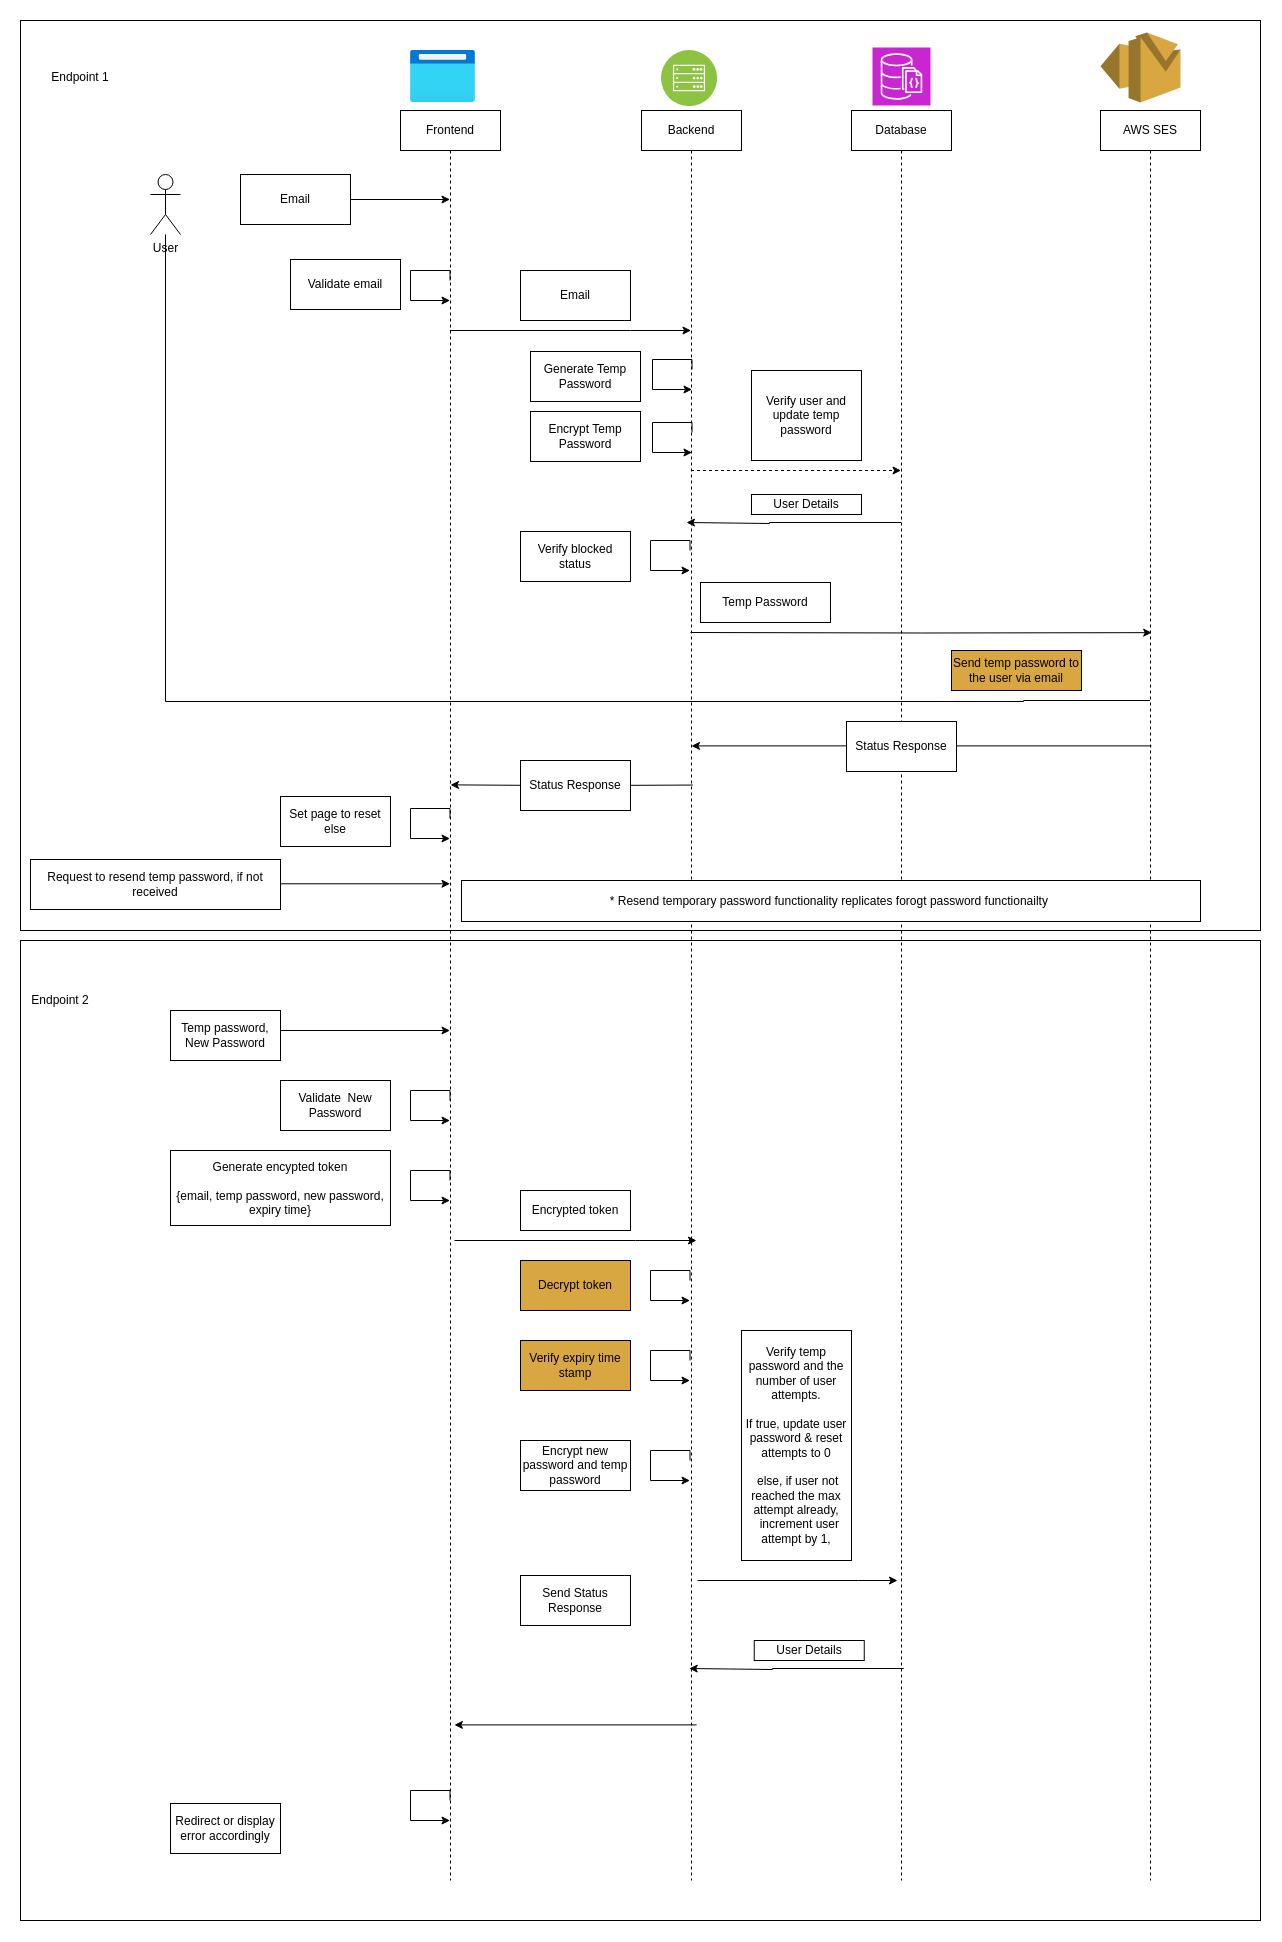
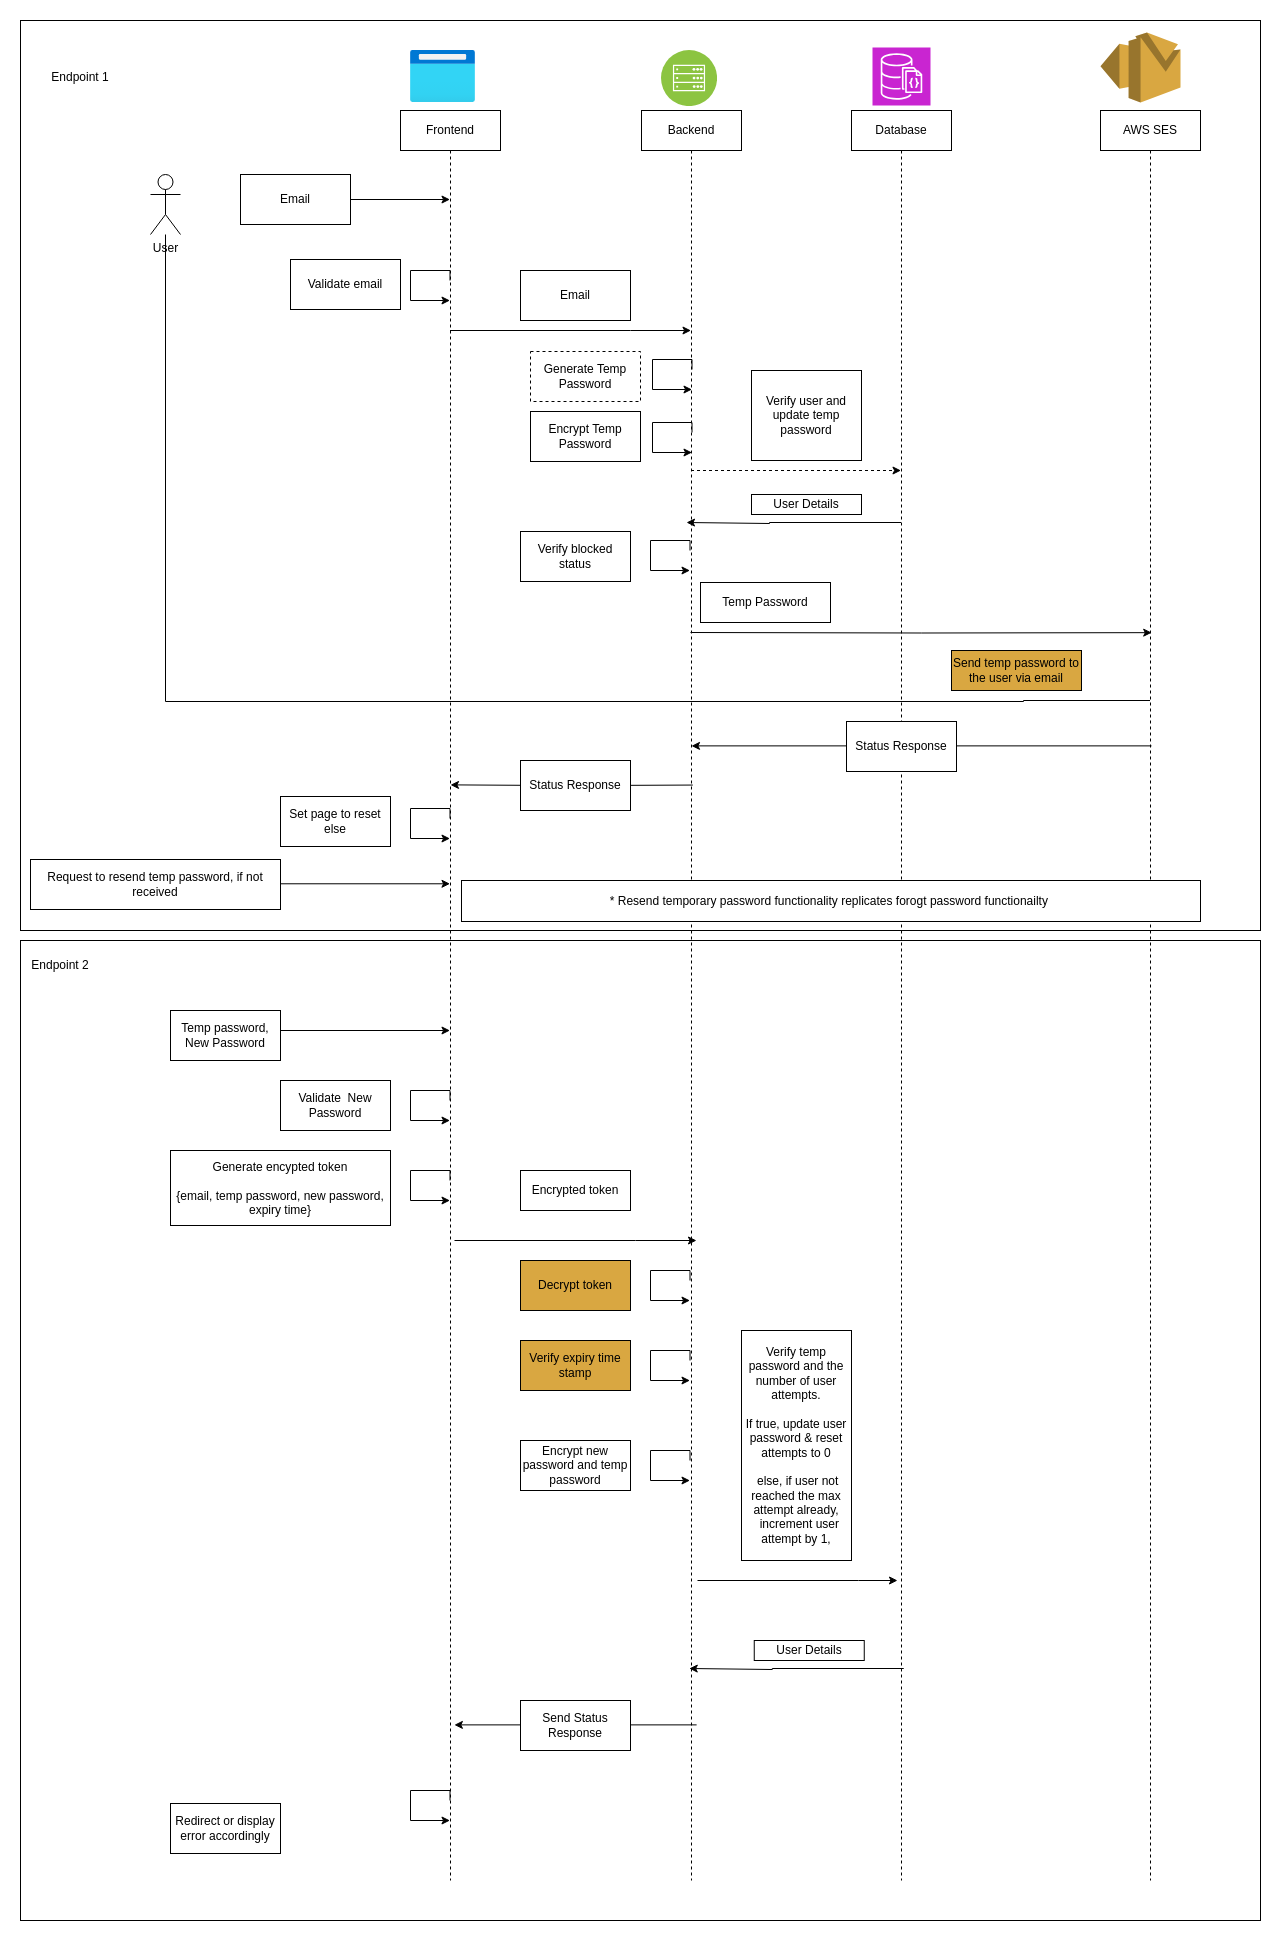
node "Generate Temp Password": style solid -> dashed
node "Endpoint 2": moved (61, 1001) -> (61, 966)
node "Encrypted token": moved (576, 1211) -> (576, 1191)
node "Send Status Response": moved (576, 1601) -> (576, 1726)
